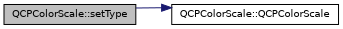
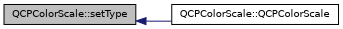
edge "QCPColorScale::setType" -> "QCPColorScale::QCPColorScale": reversed
